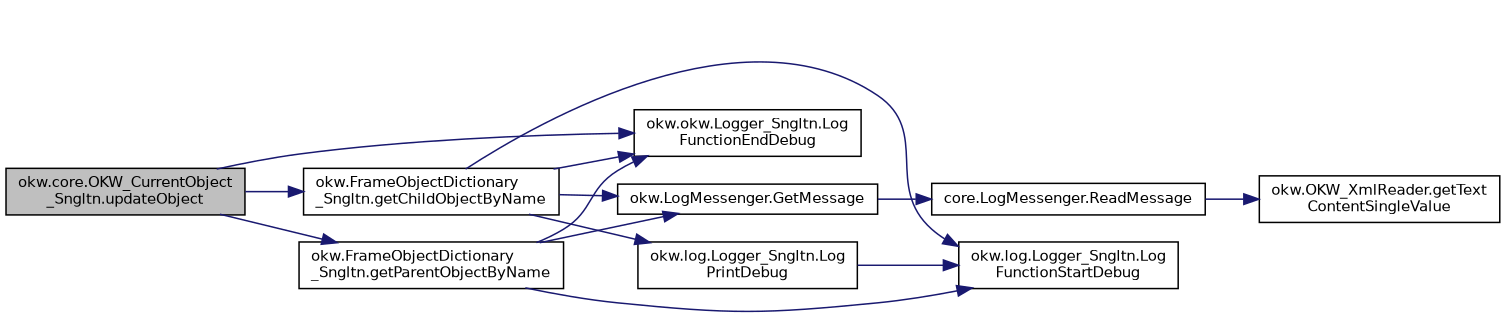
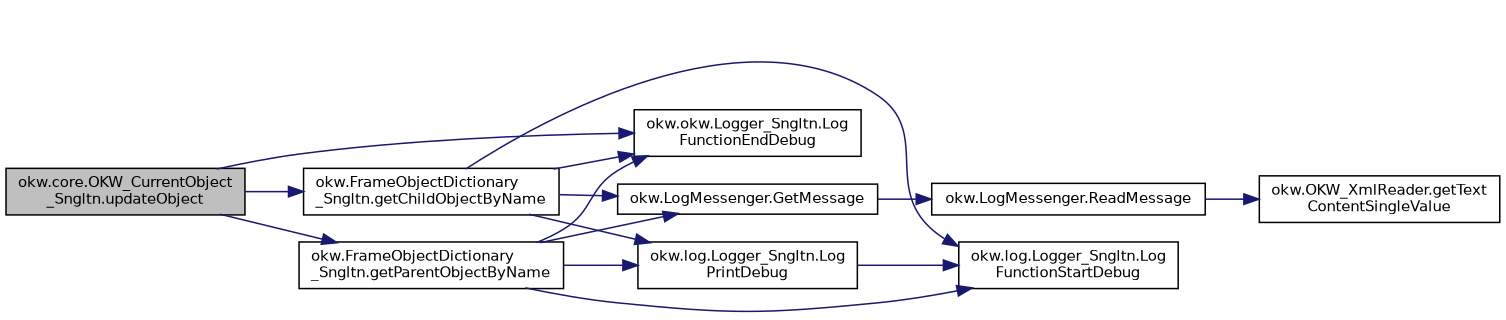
node "core.LogMessenger.ReadMessage": label "core.LogMessenger.ReadMessage" -> "okw.LogMessenger.ReadMessage"
edge "okw.FrameObjectDictionary _Sngltn.getParentObjectByName" -> "okw.log.Logger_Sngltn.Log PrintDebug": added
